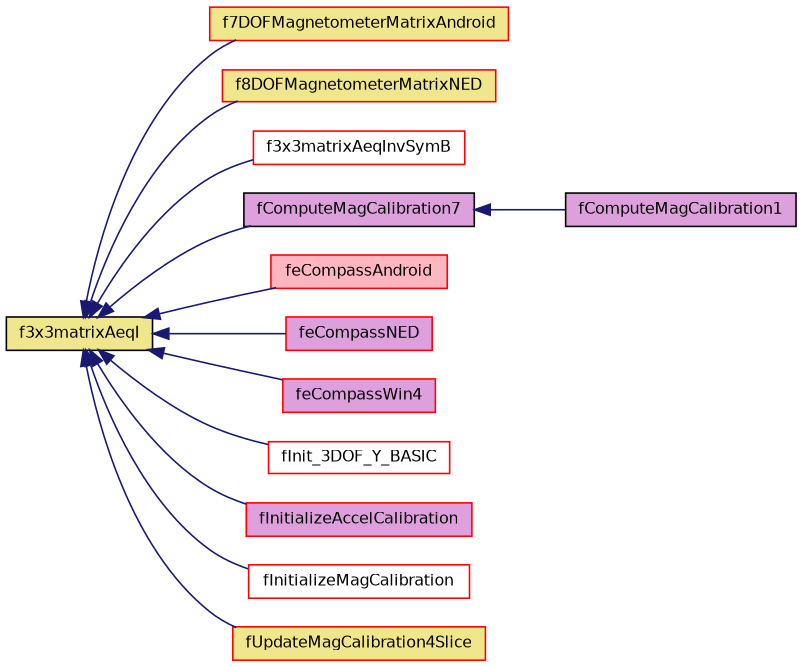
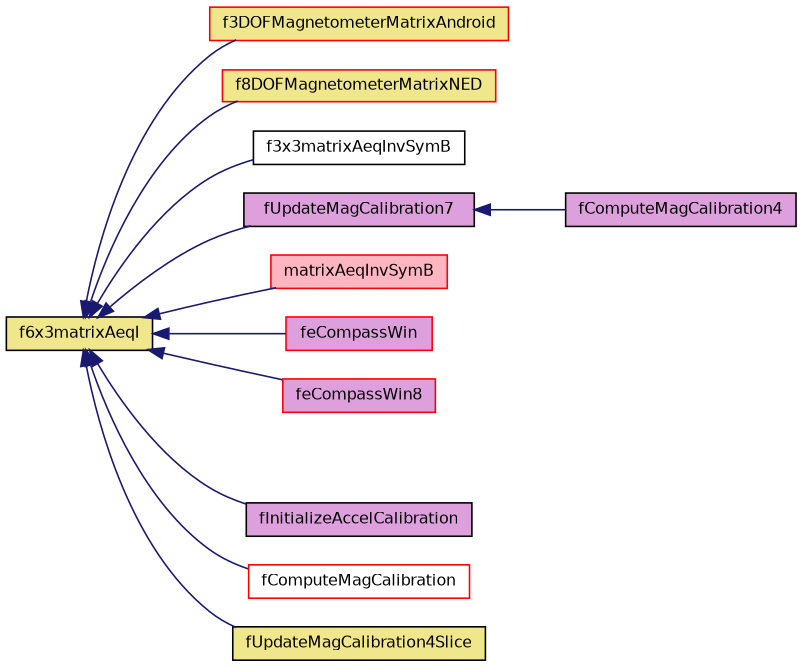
node "f7DOFMagnetometerMatrixAndroid": label "f7DOFMagnetometerMatrixAndroid" -> "f3DOFMagnetometerMatrixAndroid"
node "f3x3matrixAeqInvSymB": color red -> black
node "fComputeMagCalibration7": label "fComputeMagCalibration7" -> "fUpdateMagCalibration7"
node "fComputeMagCalibration1": label "fComputeMagCalibration1" -> "fComputeMagCalibration4"
node "feCompassAndroid": label "feCompassAndroid" -> "matrixAeqInvSymB"
node "f3x3matrixAeqI": label "f3x3matrixAeqI" -> "f6x3matrixAeqI"
node "feCompassNED": label "feCompassNED" -> "feCompassWin"
node "feCompassWin4": label "feCompassWin4" -> "feCompassWin8"
node "fInit_3DOF_Y_BASIC": removed
node "fInitializeAccelCalibration": color red -> black
node "fInitializeMagCalibration": label "fInitializeMagCalibration" -> "fComputeMagCalibration"
node "fUpdateMagCalibration4Slice": color red -> black
